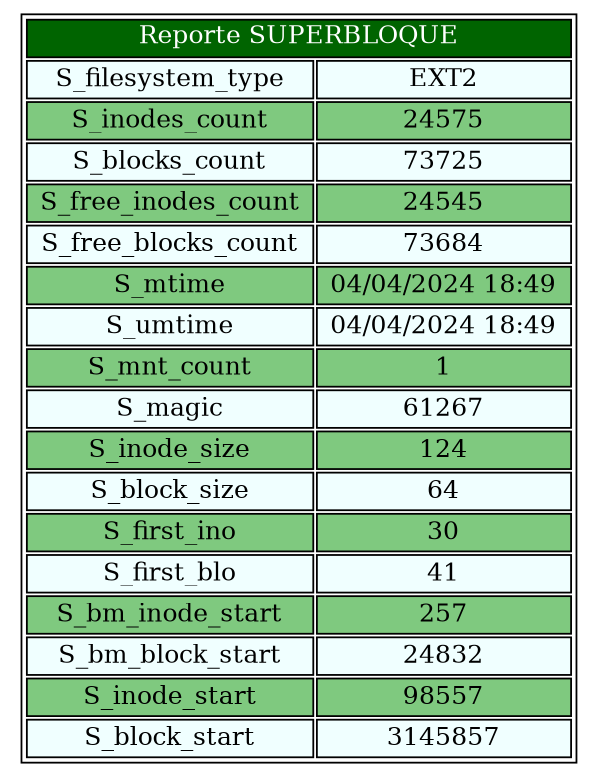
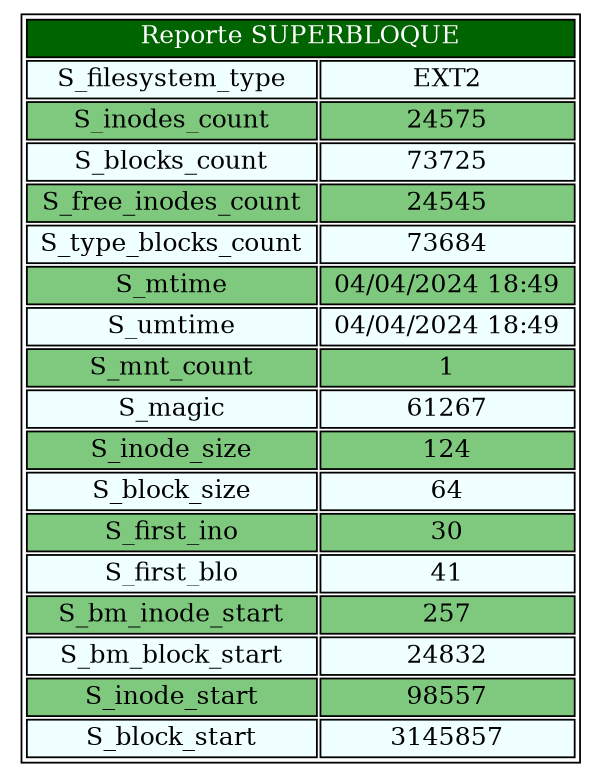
node "Reporte SUPERBLOQUE": text "S_free_blocks_count" -> "S_type_blocks_count"
